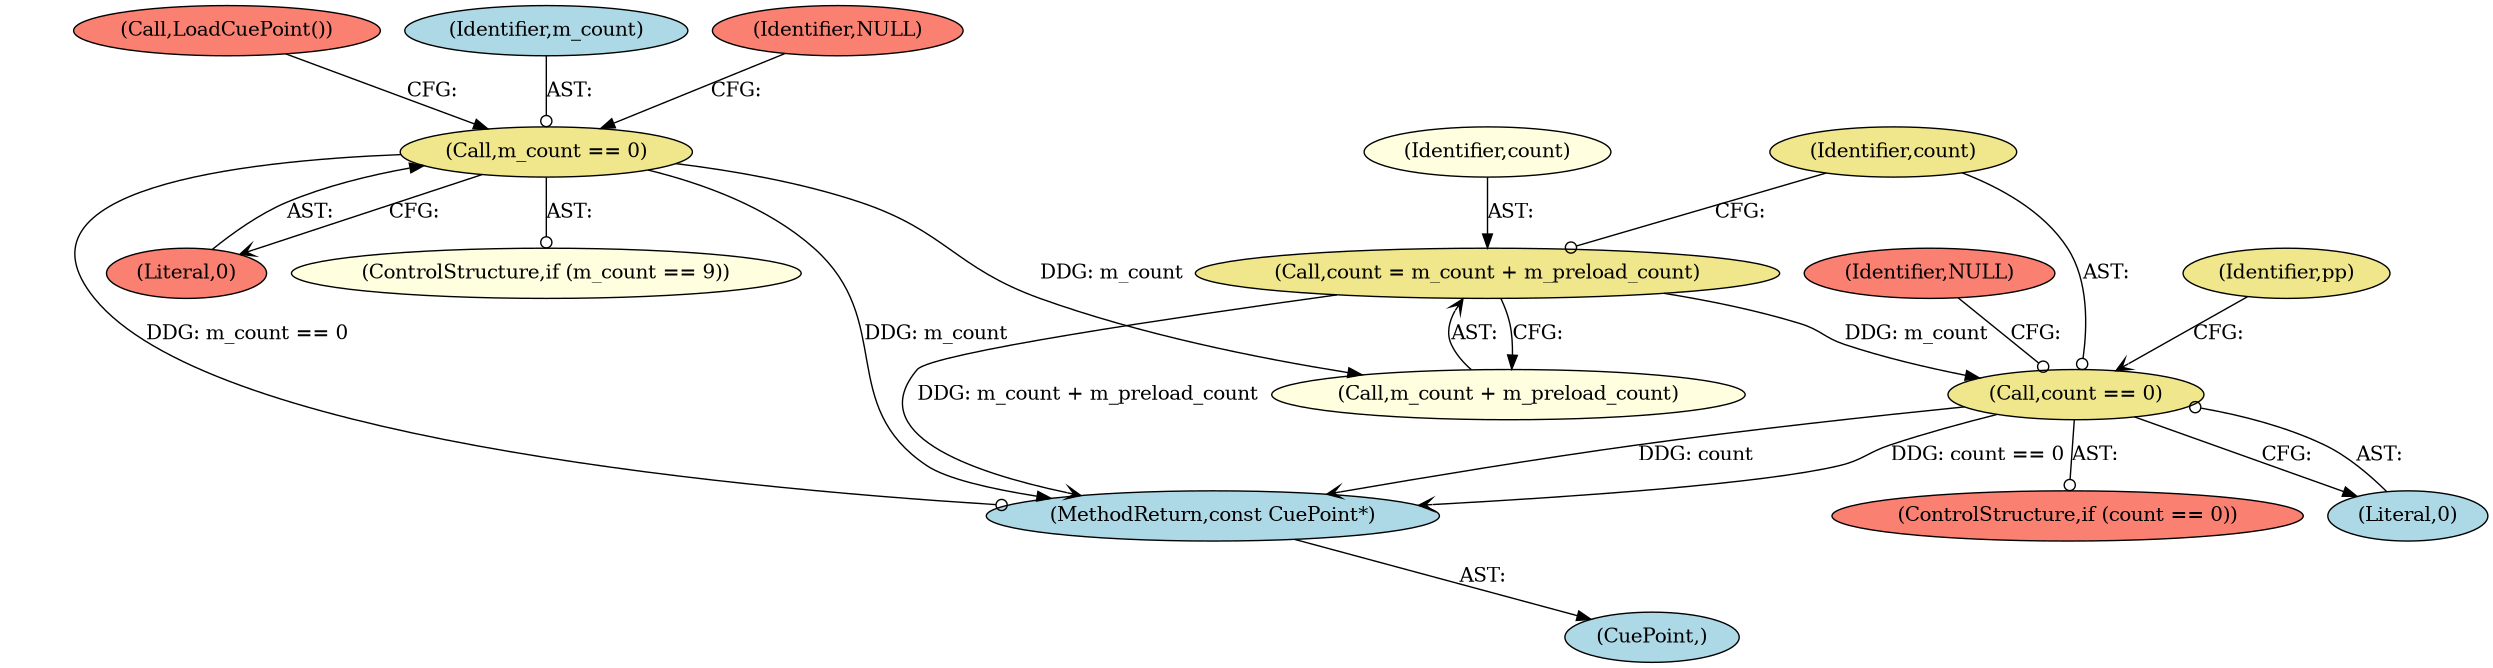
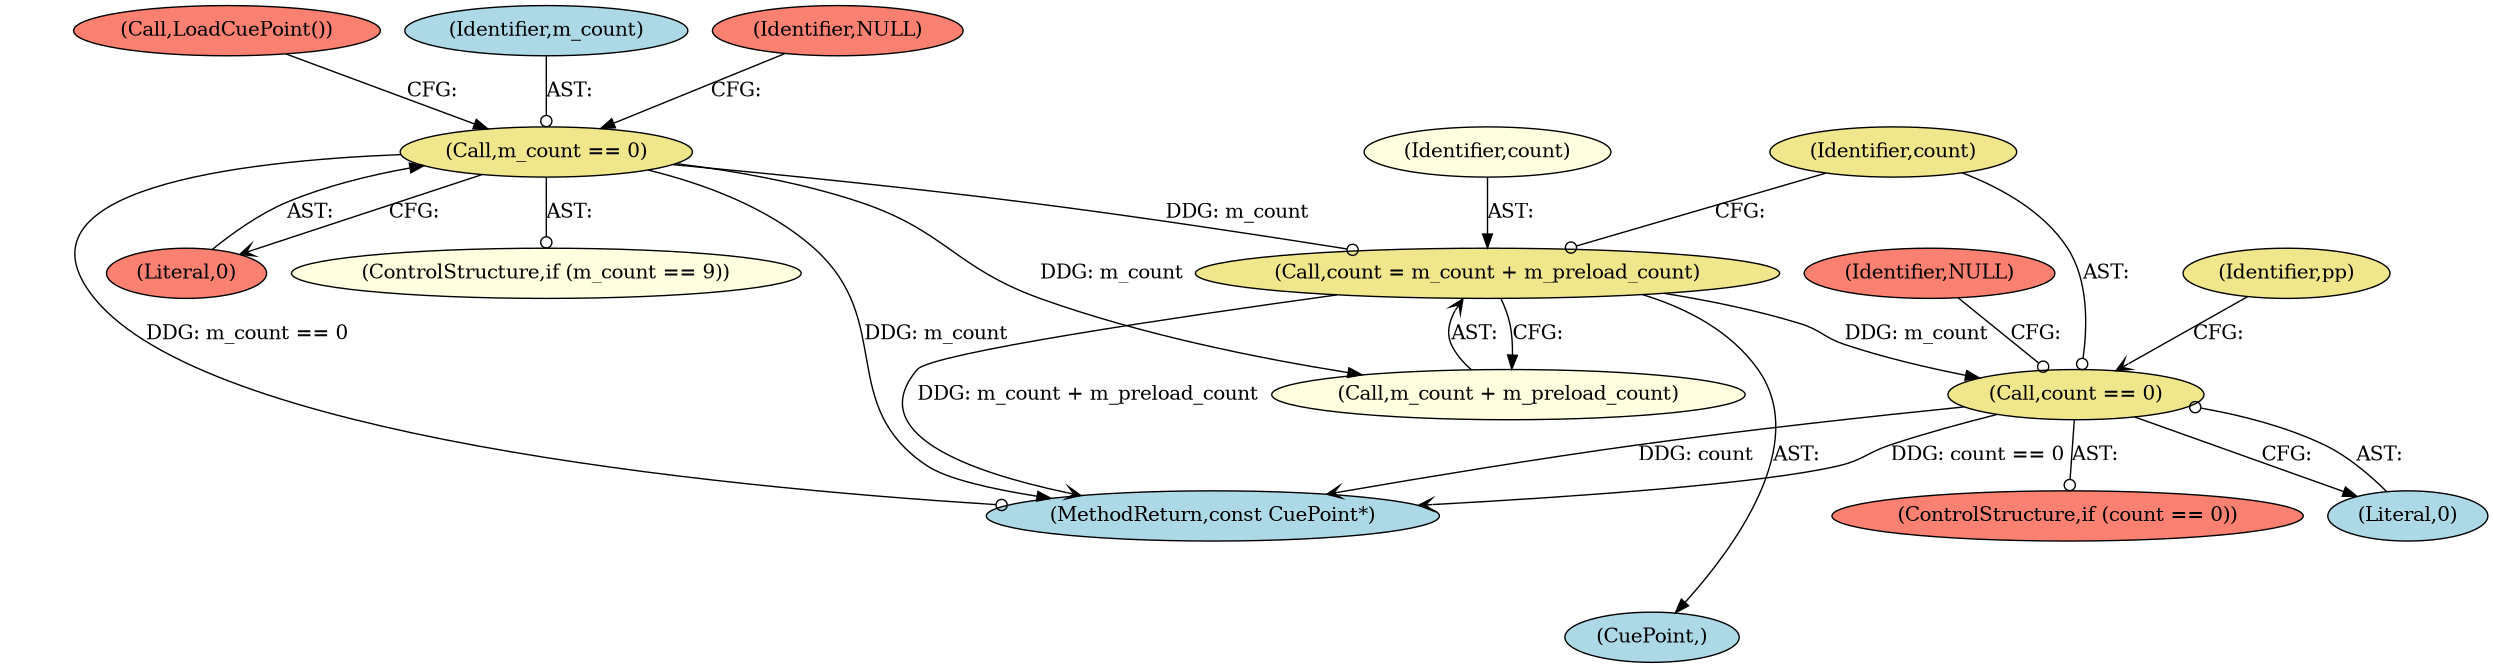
edge "(Call,m_count == 0)" -> "(Call,count = m_count + m_preload_count)": added, label "DDG: m_count"
edge "(MethodReturn,const CuePoint*)" -> "(CuePoint,)": now "(Call,count = m_count + m_preload_count)" -> "(CuePoint,)"
